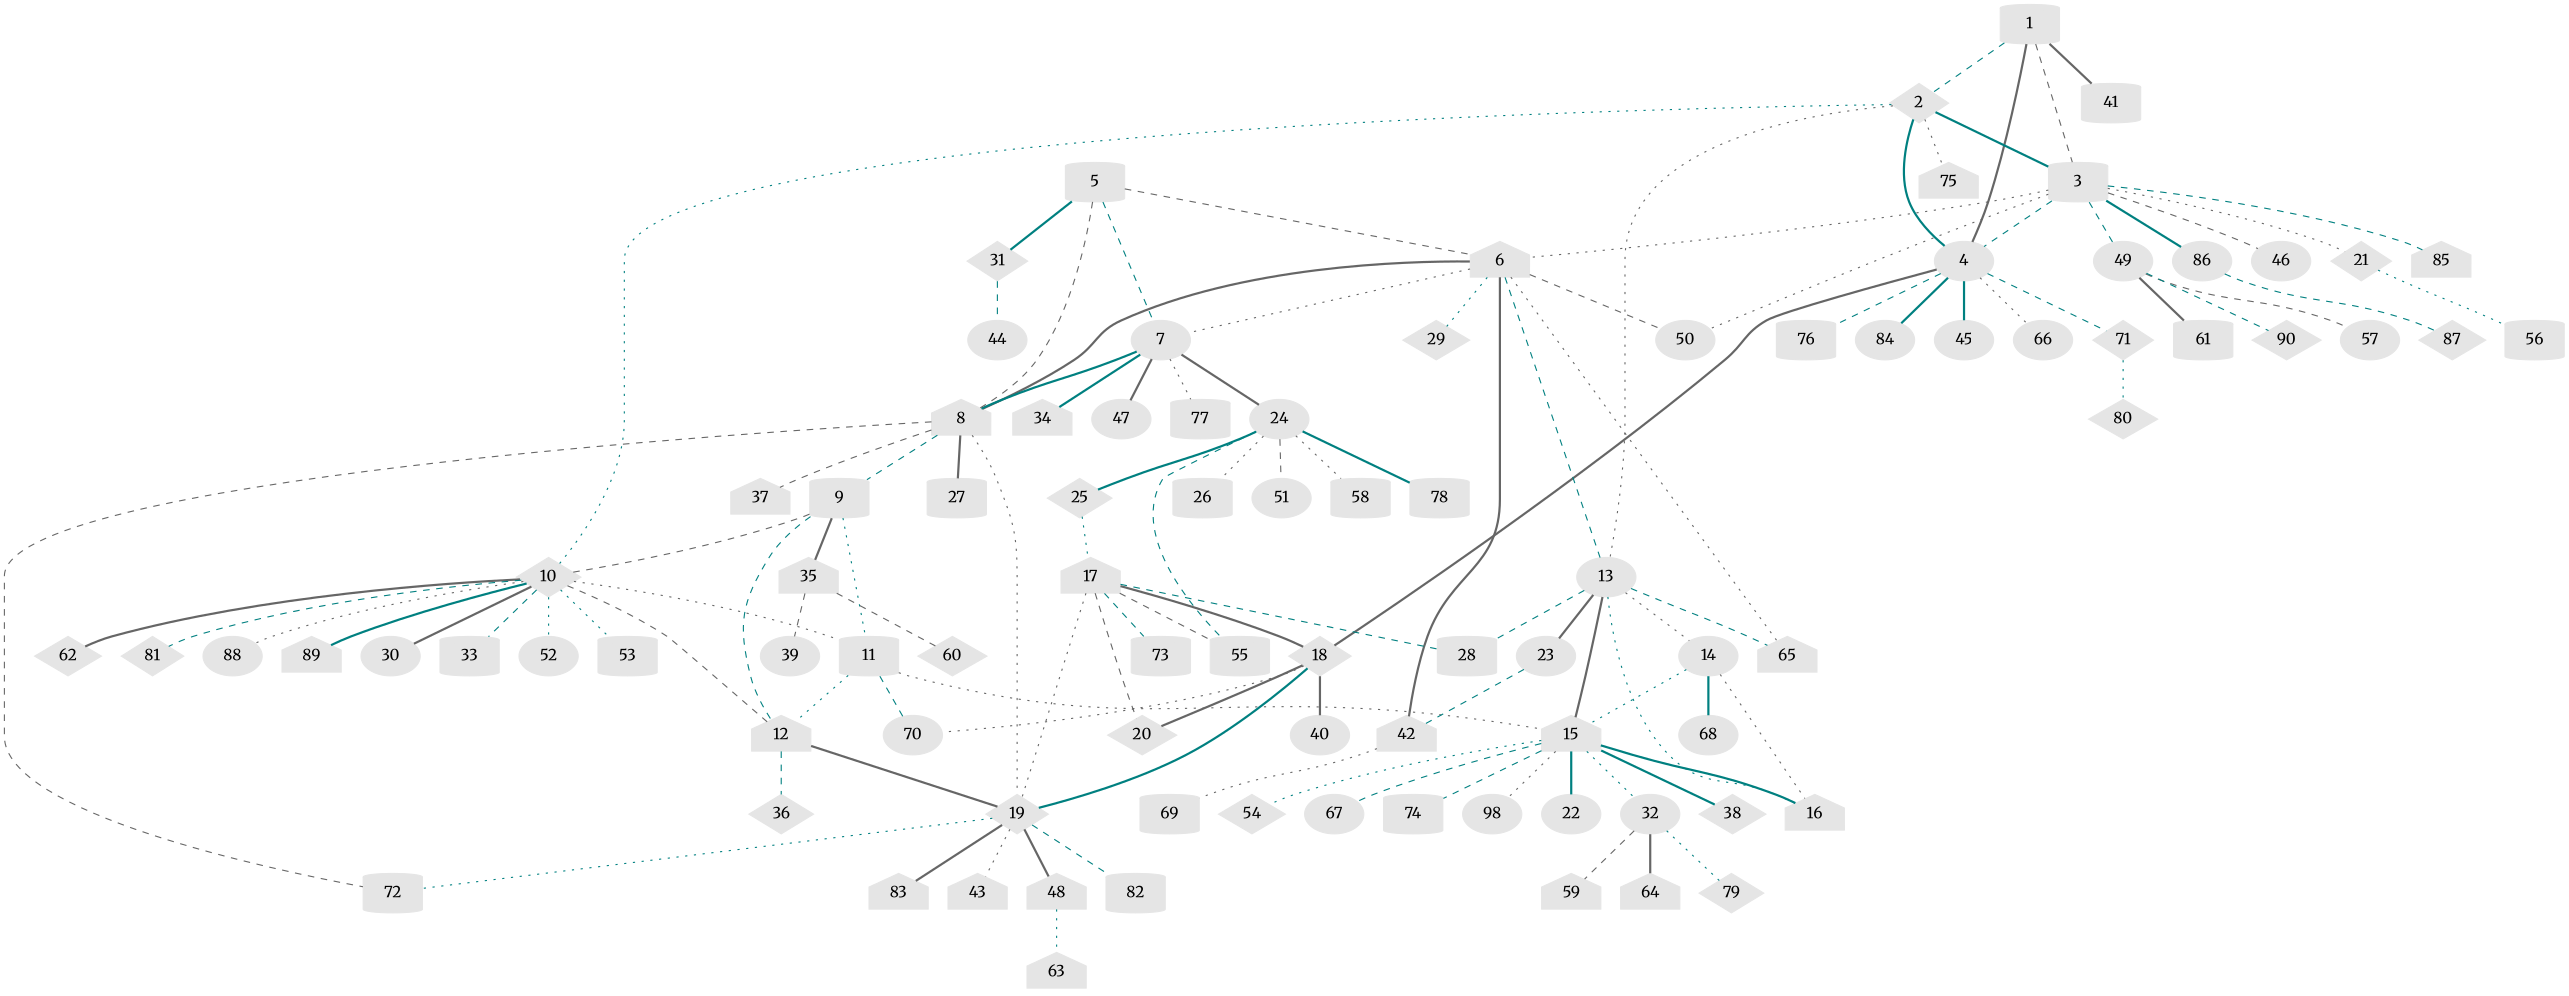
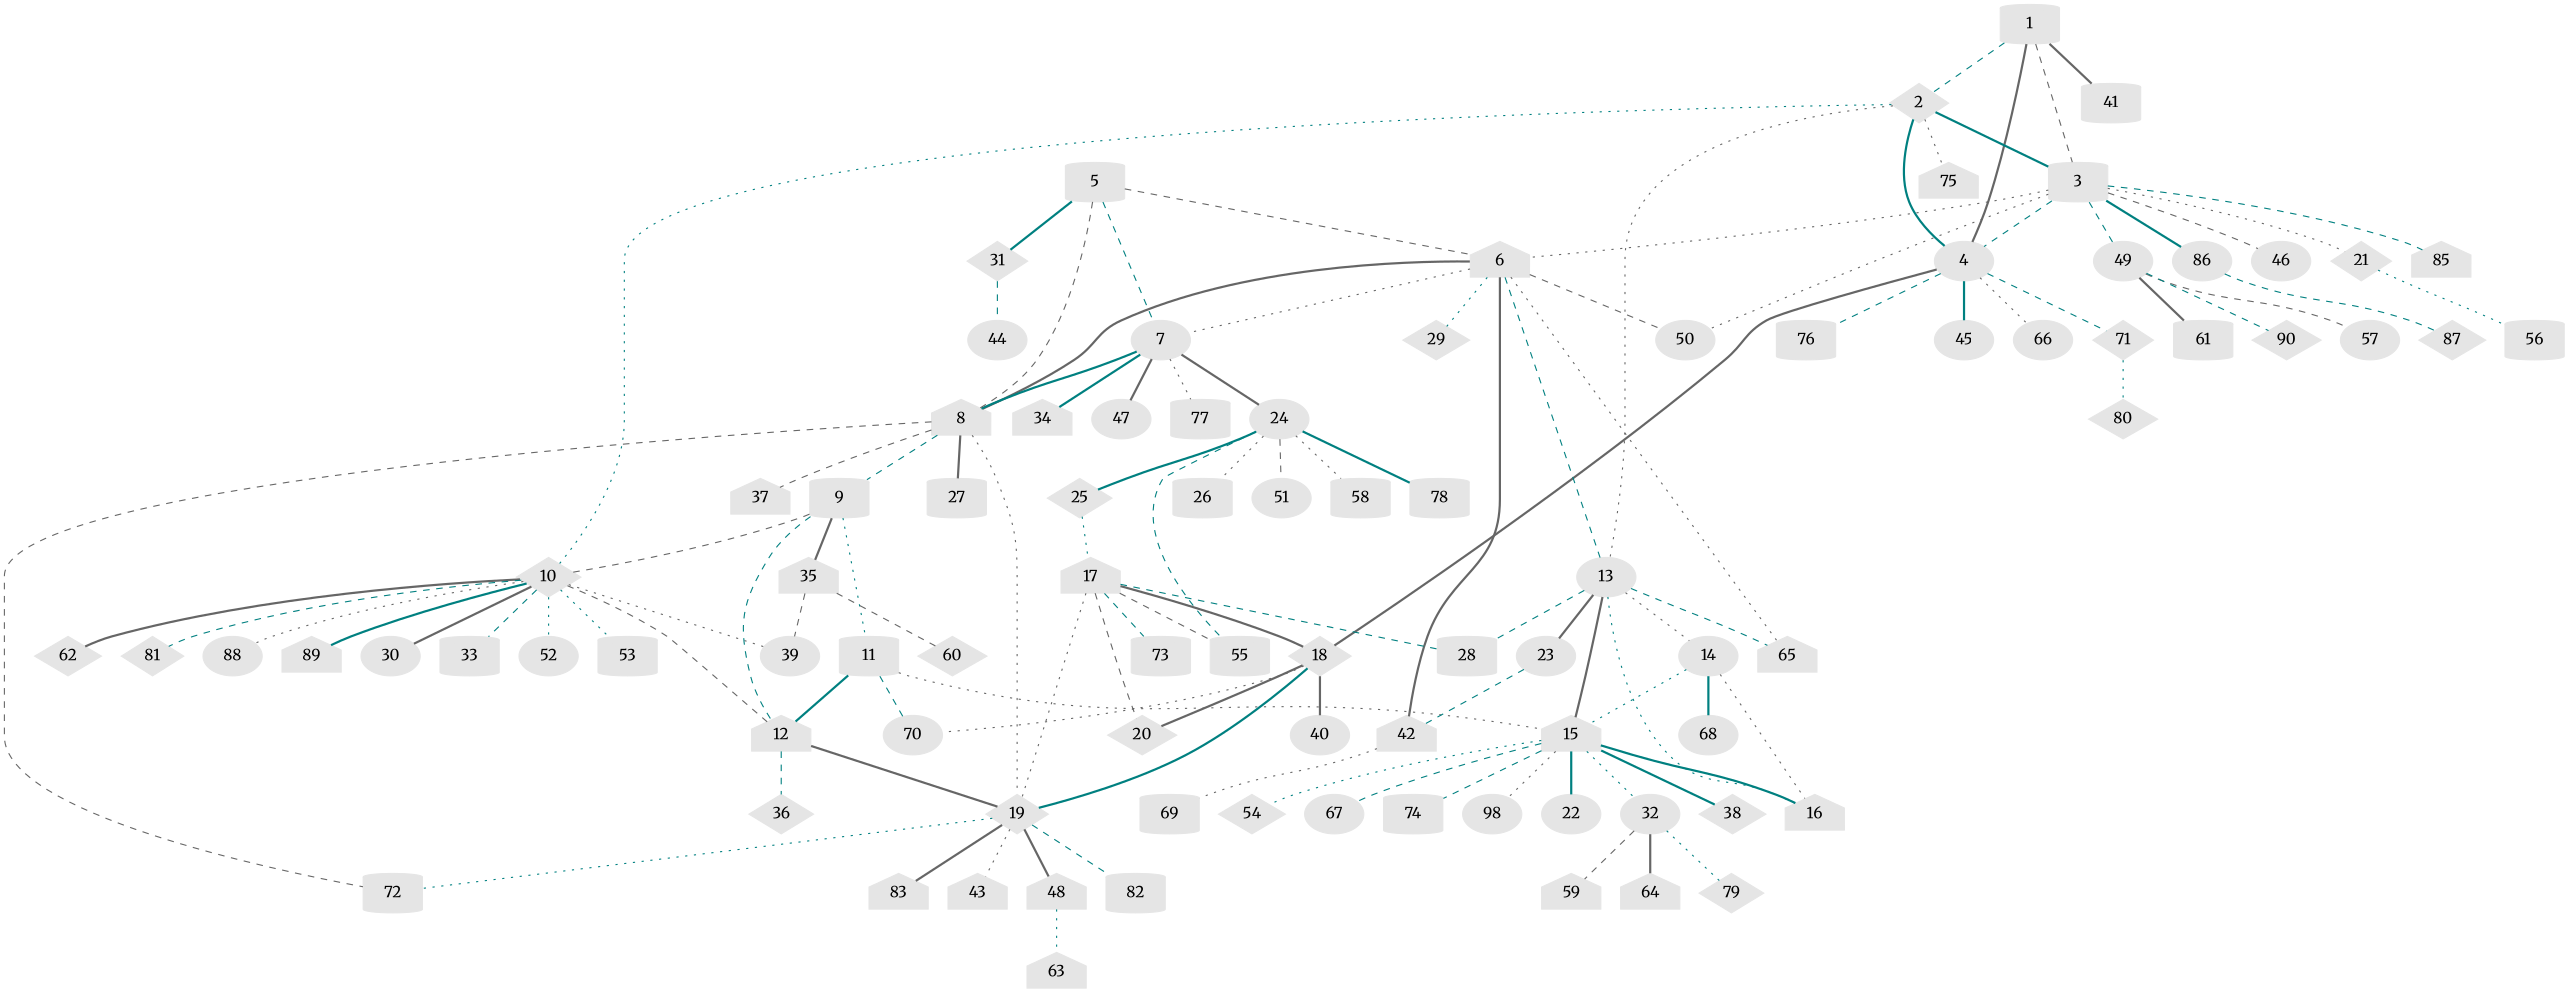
node "84": removed
edge "10" -- "11": now "10" -- "39"
edge "11" -- "12": style dotted -> bold
